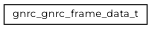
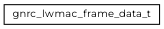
node "gnrc_gnrc_frame_data_t": label "gnrc_gnrc_frame_data_t" -> "gnrc_lwmac_frame_data_t"
